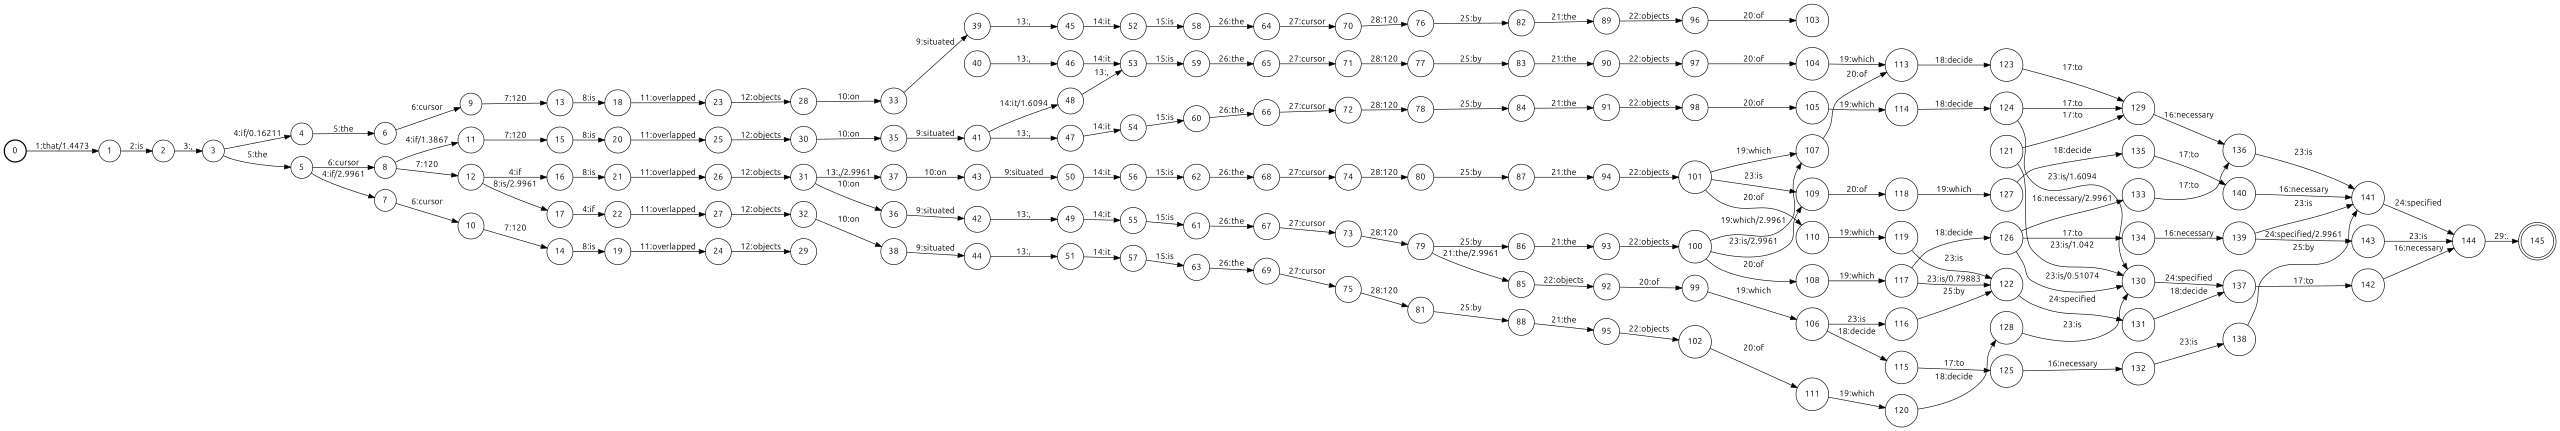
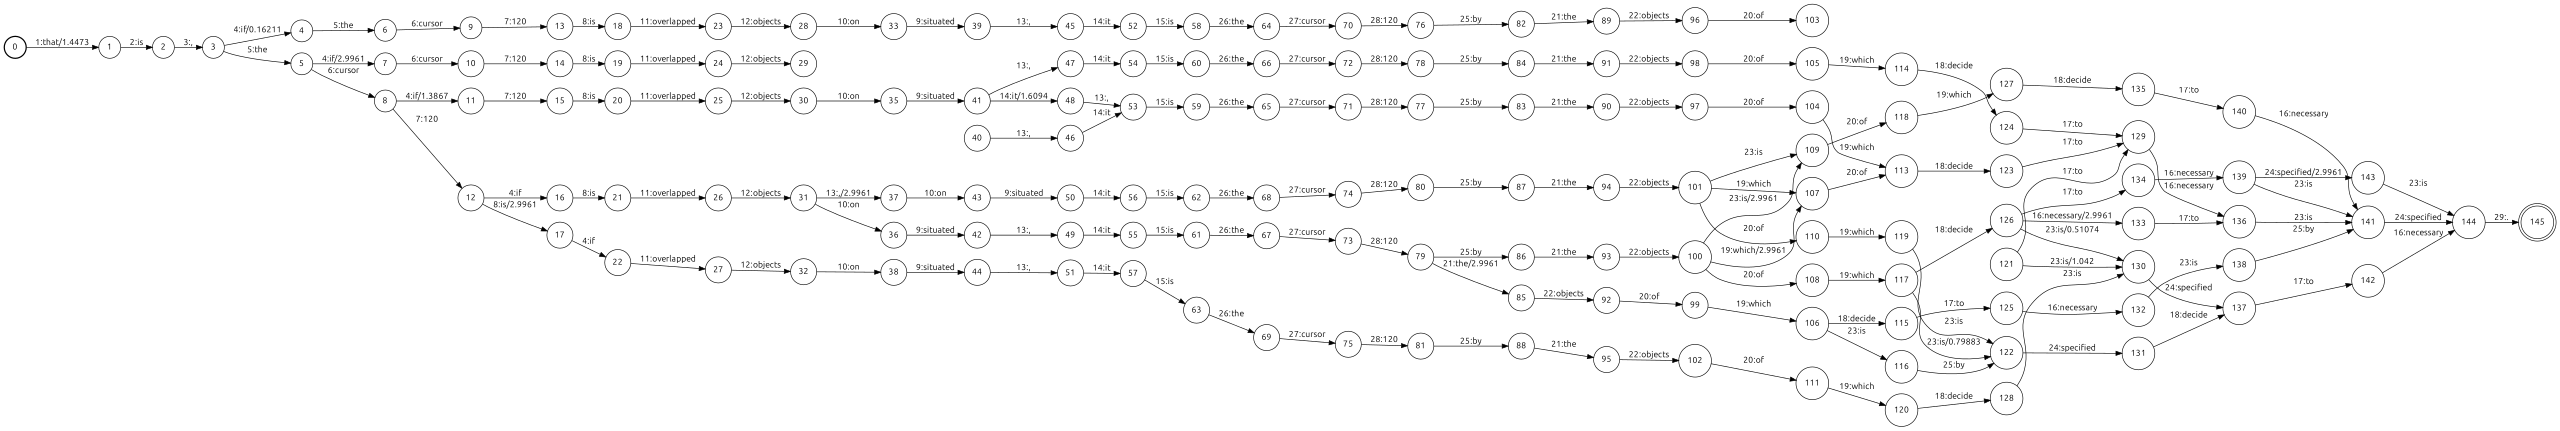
edge "124" -> "130": removed, label "23:is/1.6094"
